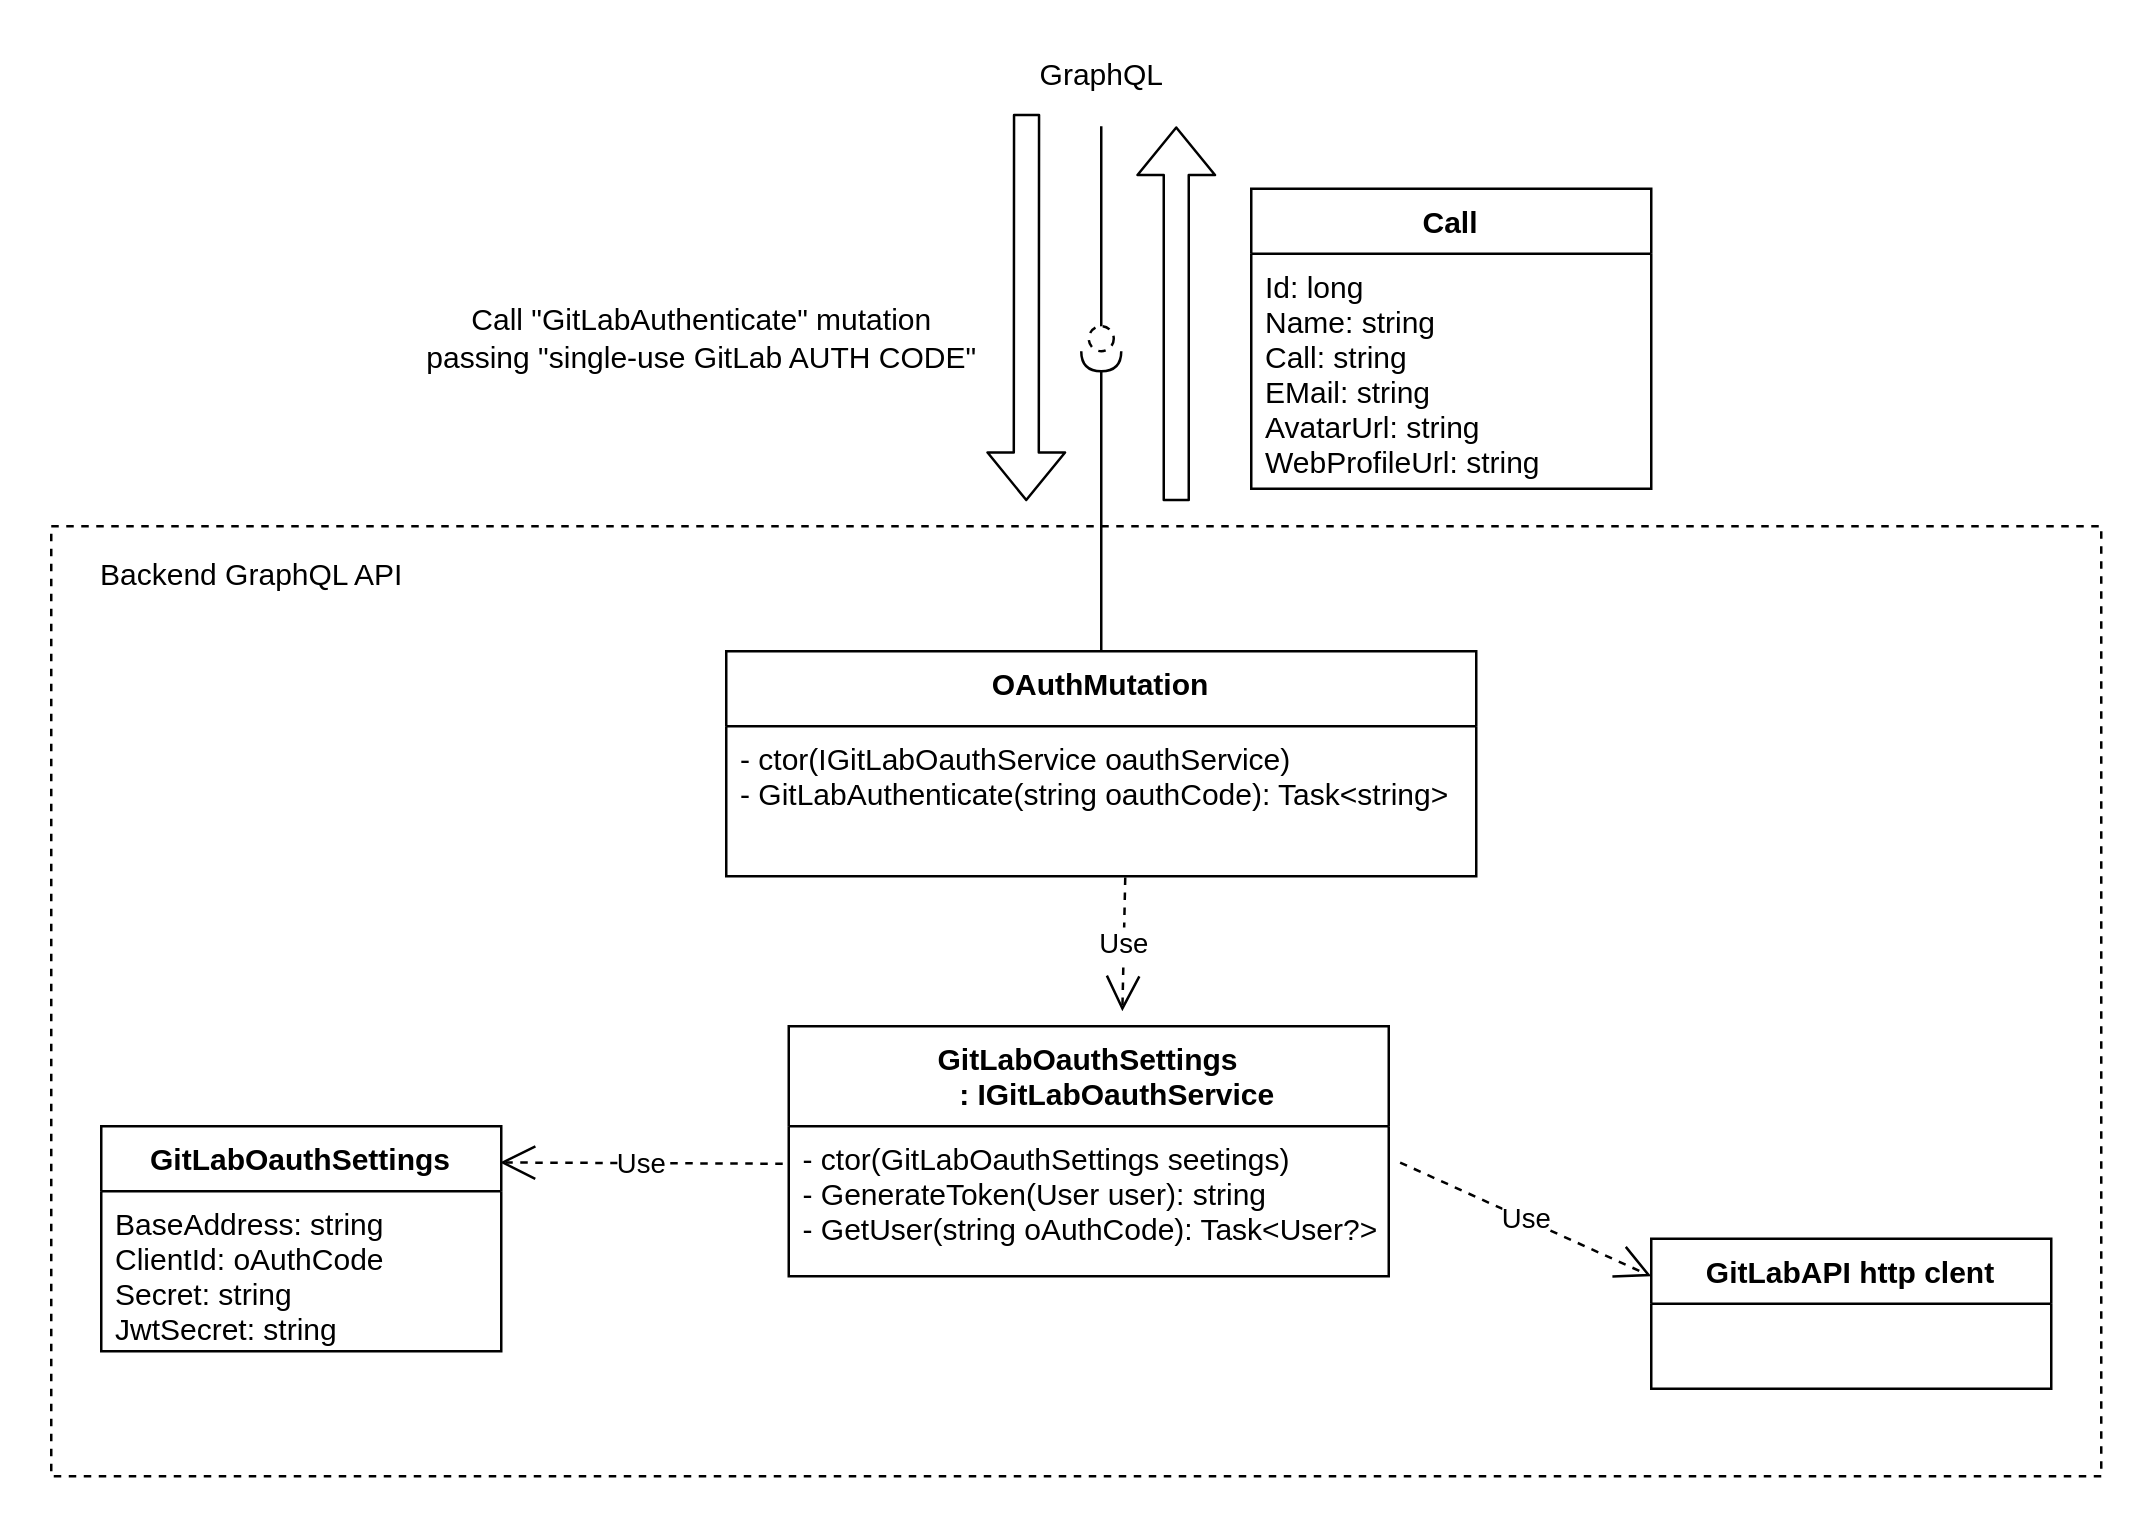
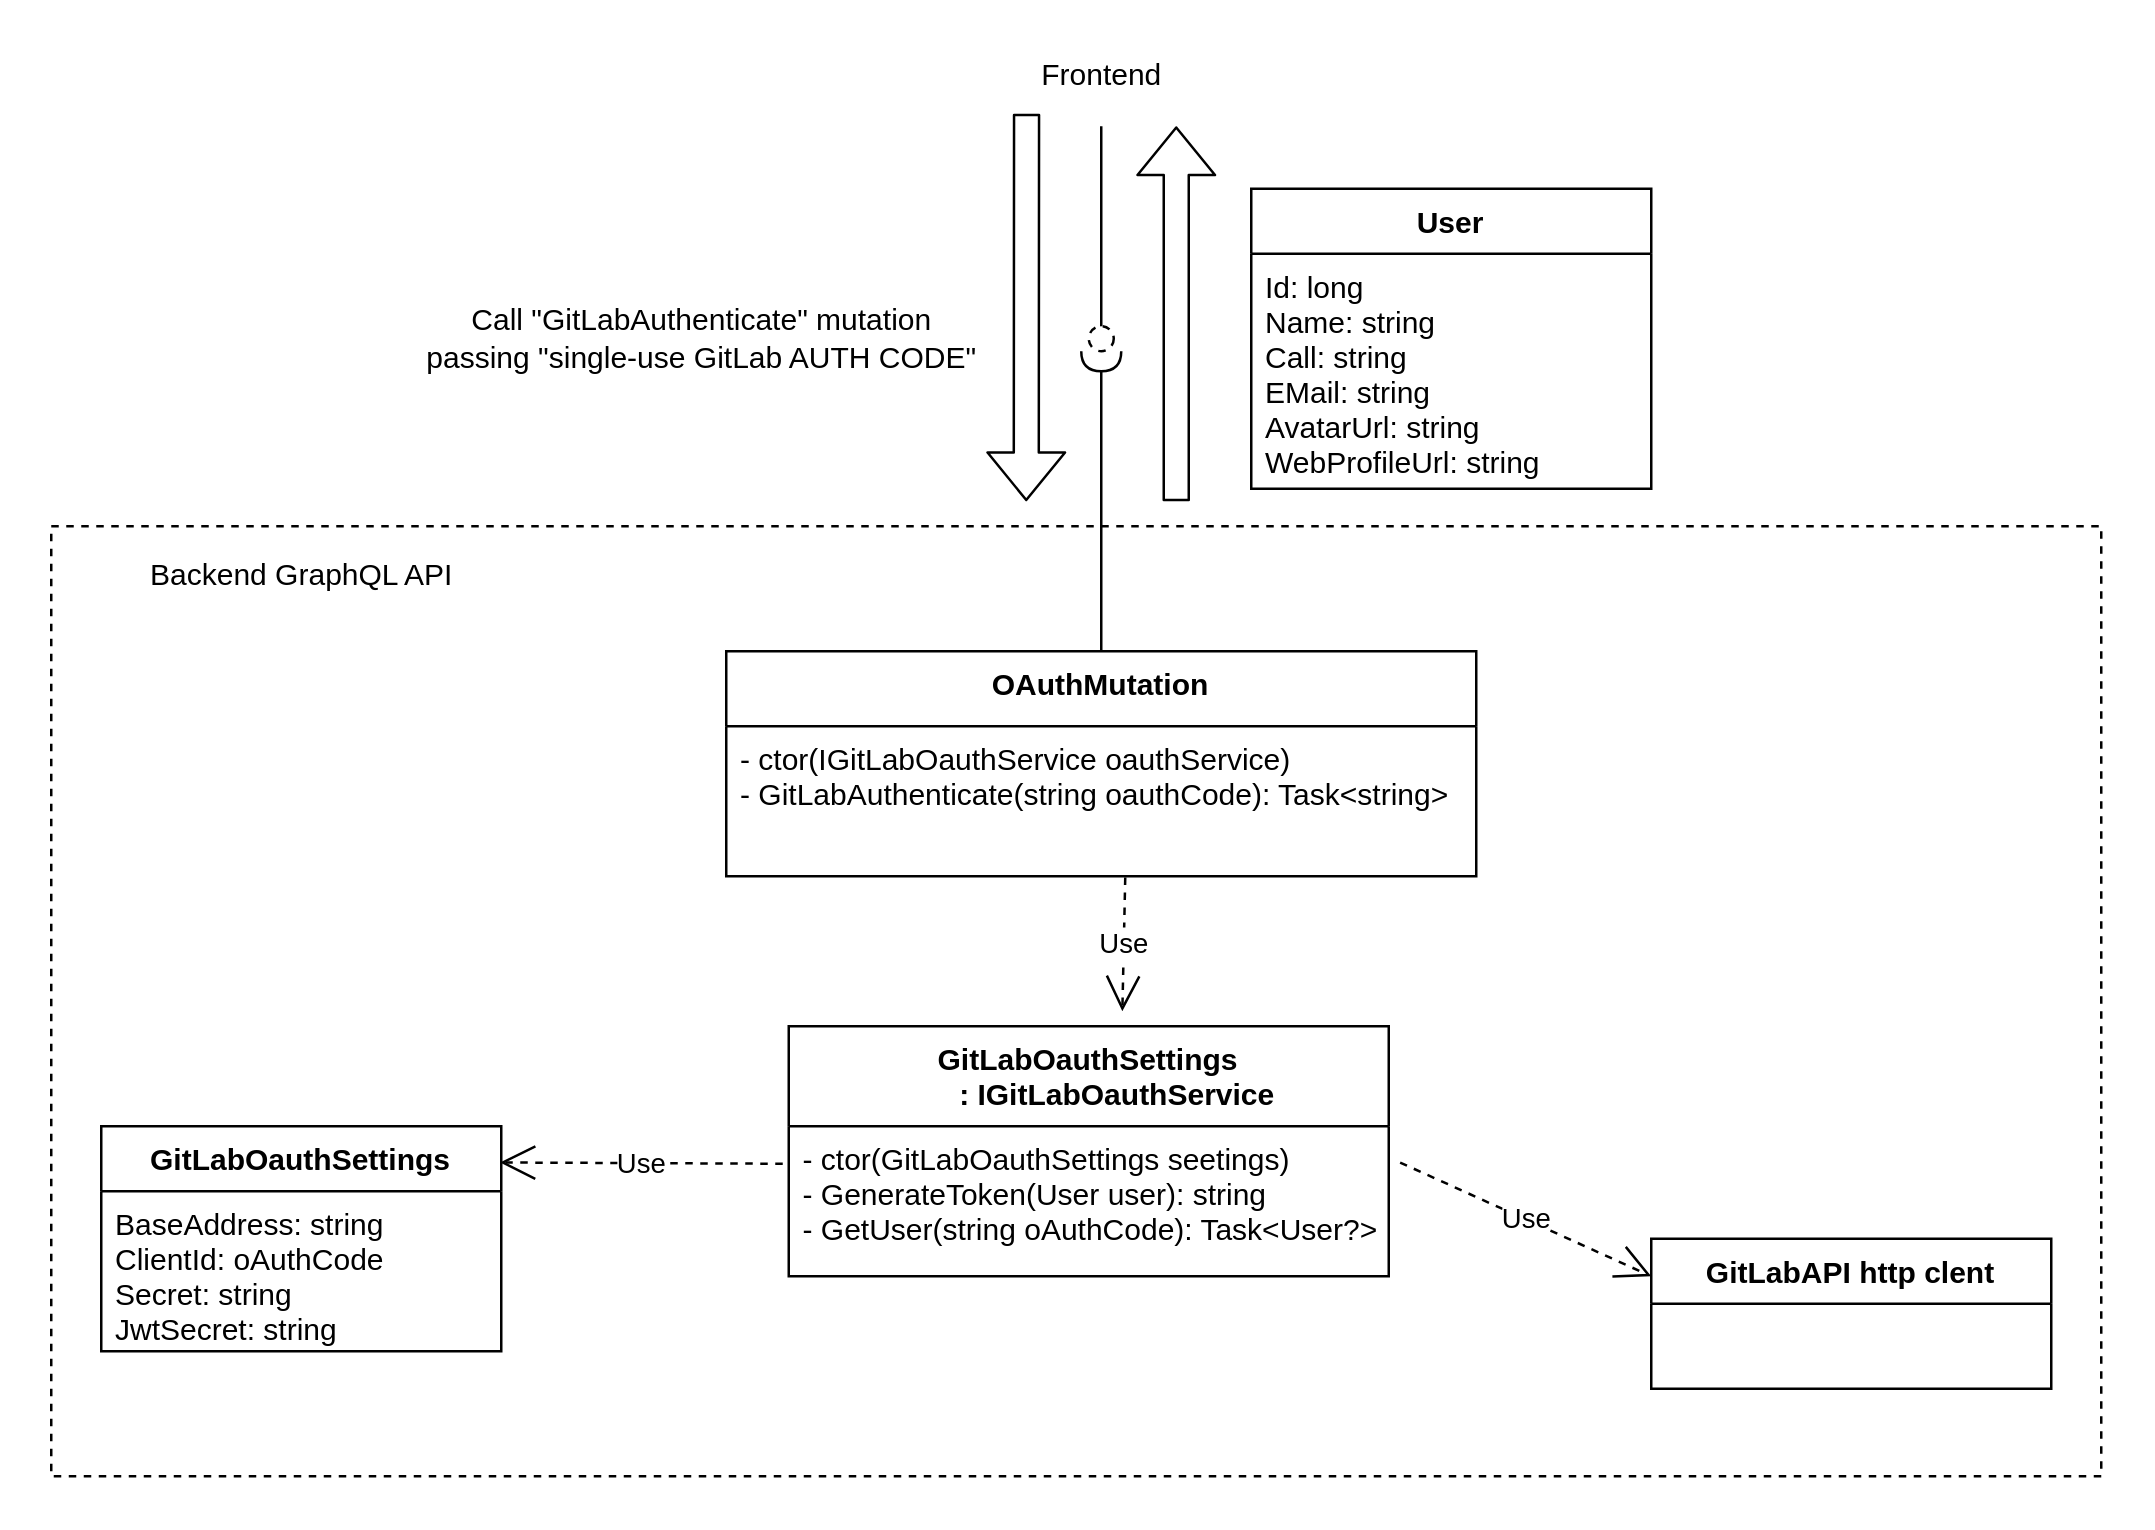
node "GraphQL": label "GraphQL" -> "Frontend"
node "Call": label "Call" -> "User"
node "Backend GraphQL API": moved (251, 576) -> (301, 576)
